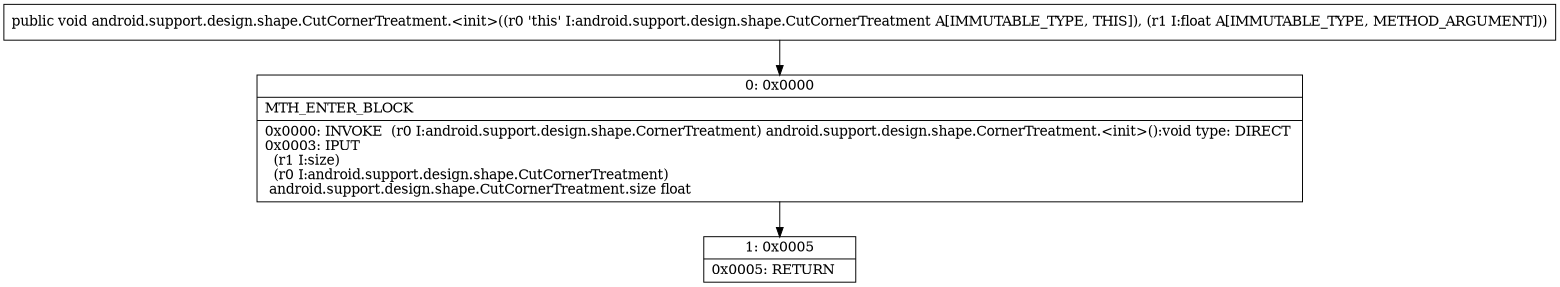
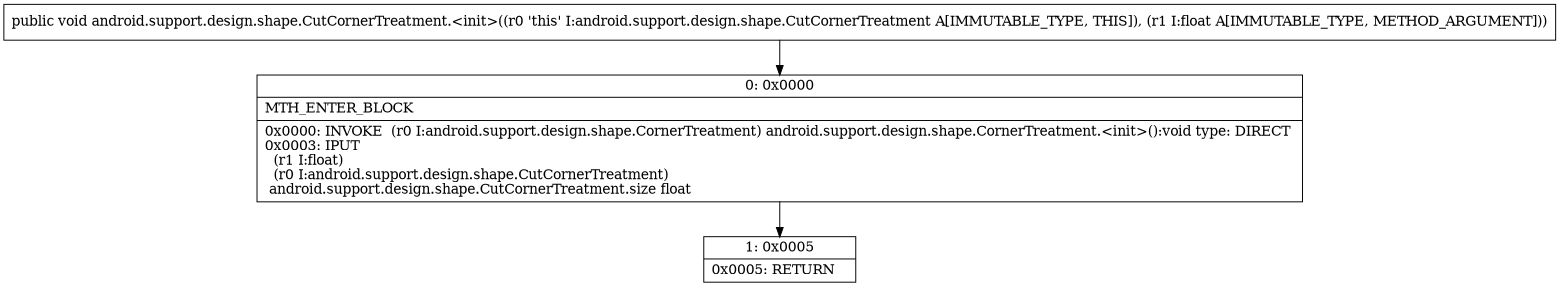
node "0: 0x0000": text "(r1 I:size)" -> "(r1 I:float)"
